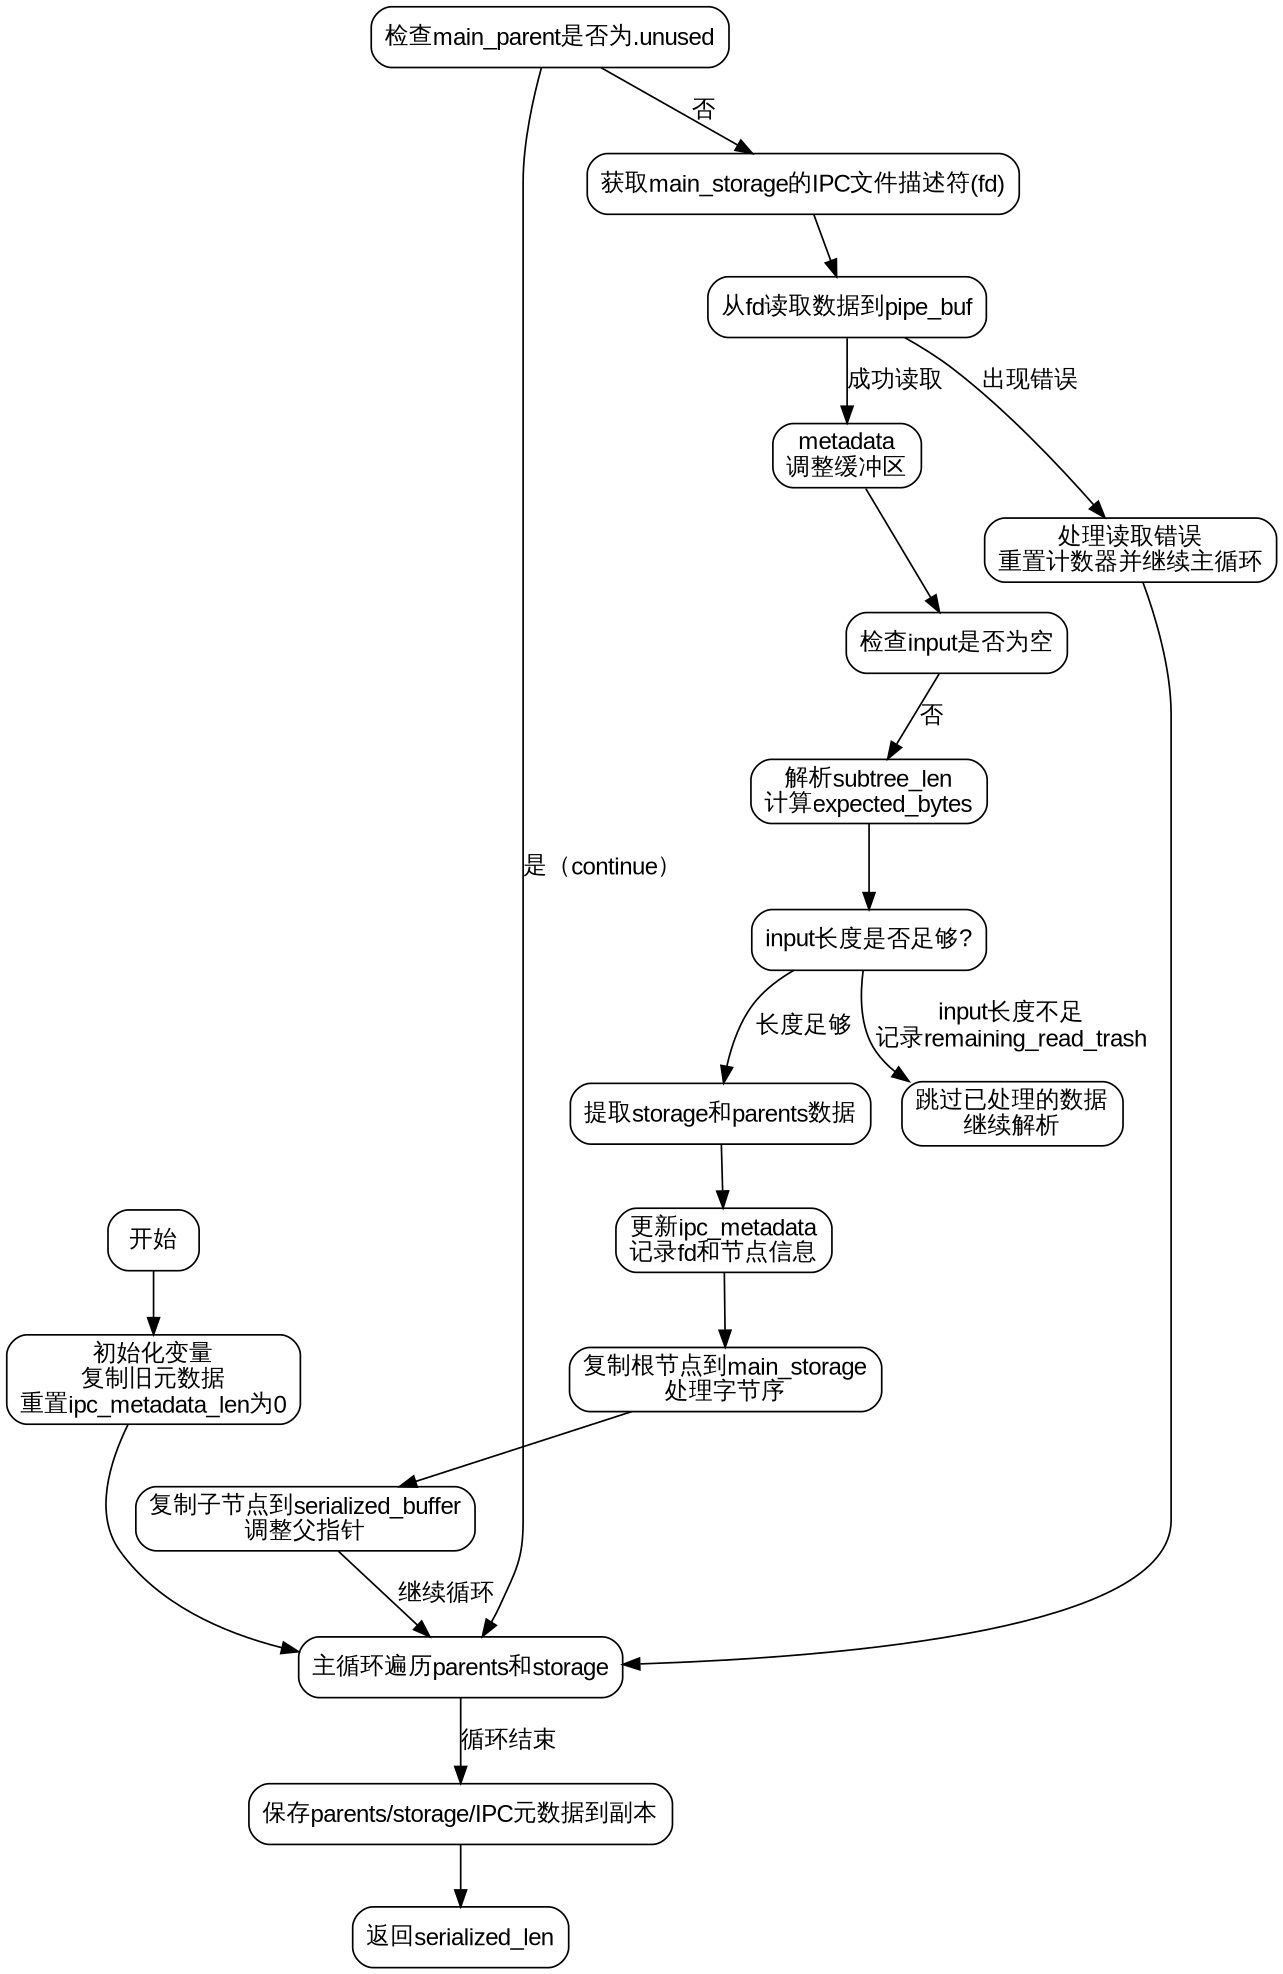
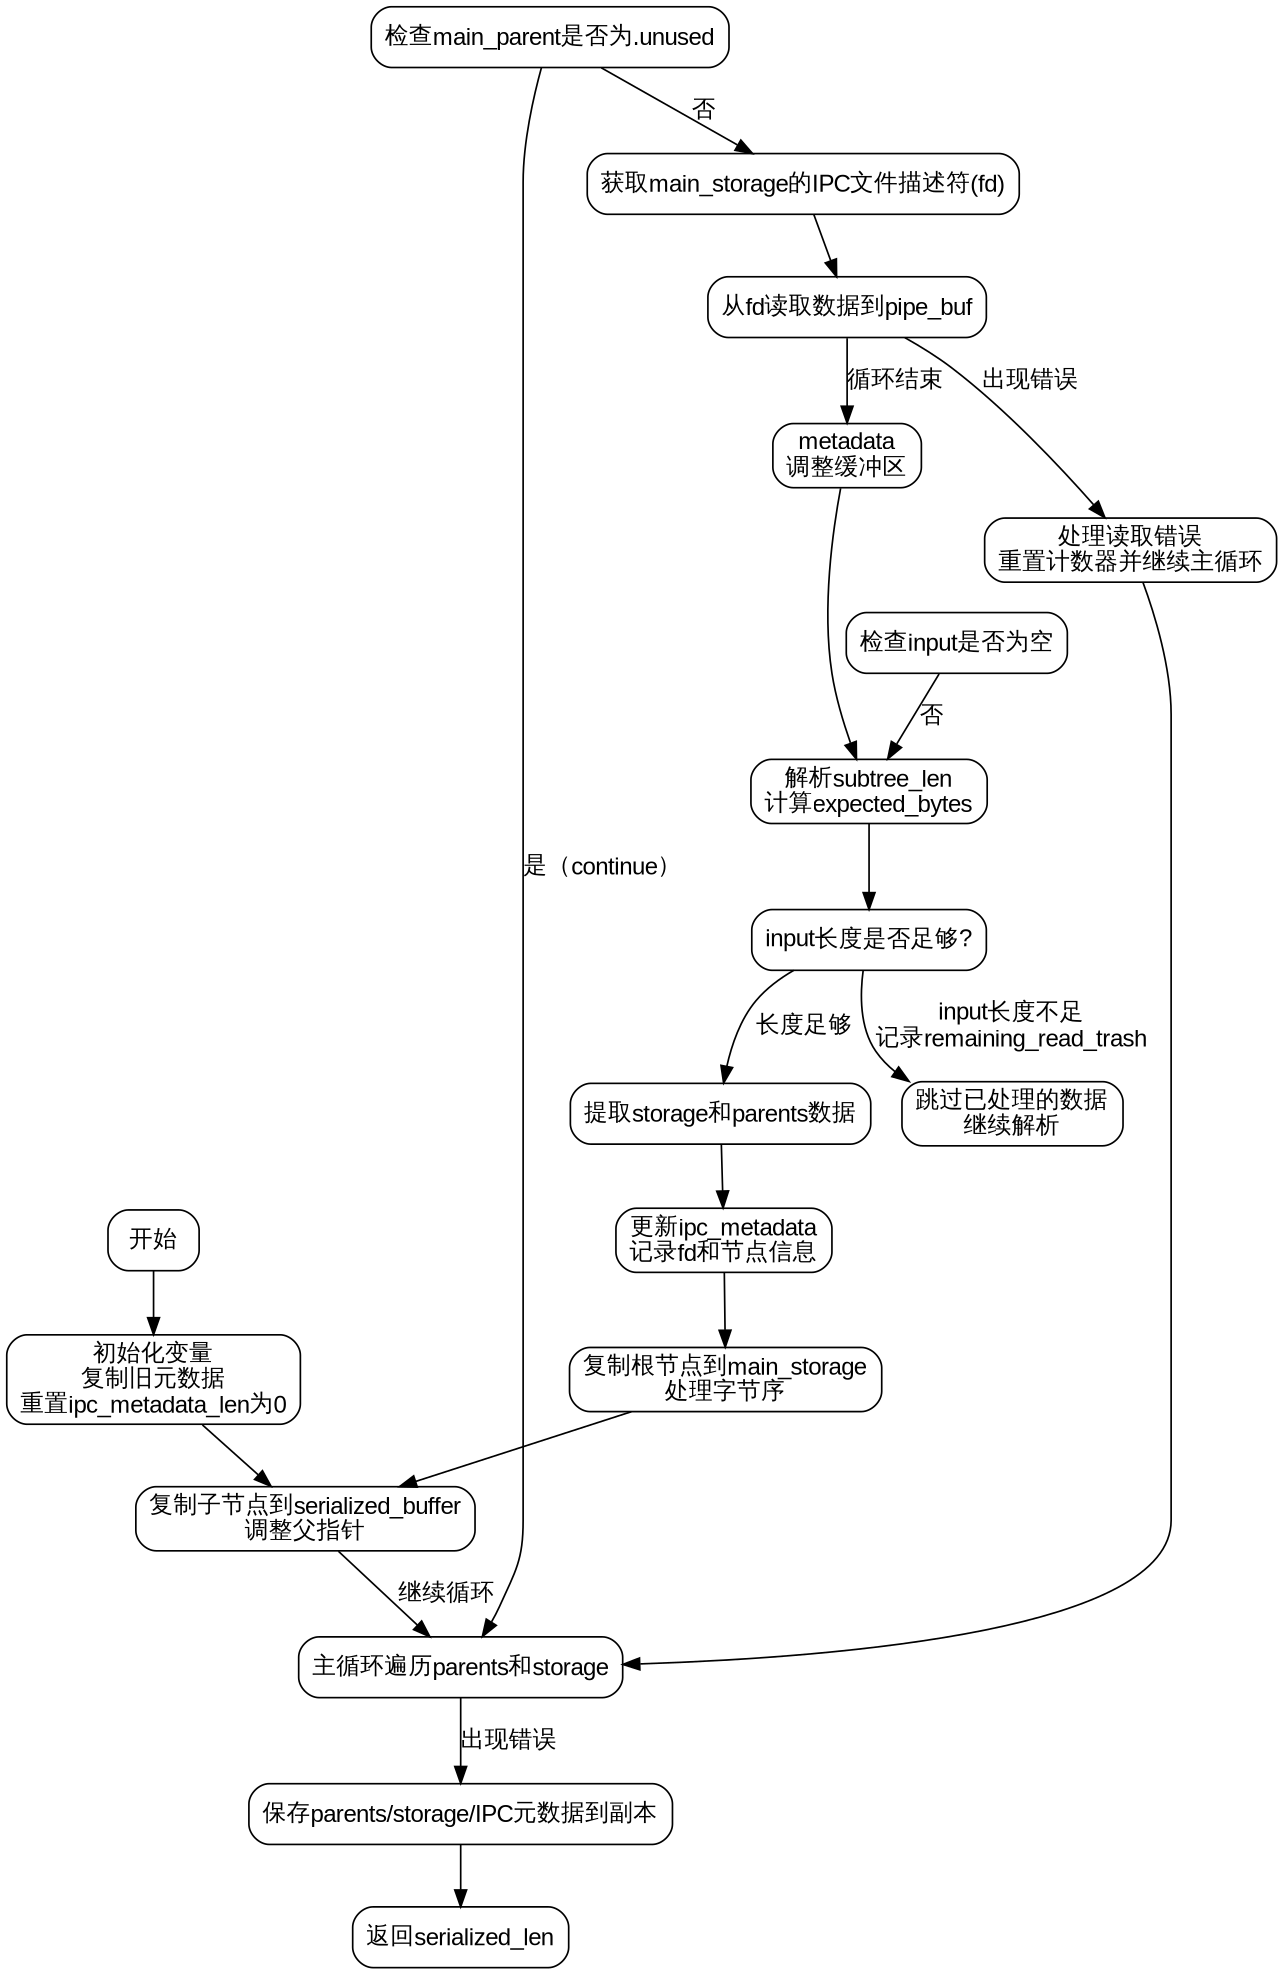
edge "从fd读取数据到pipe_buf" -> "metadata 调整缓冲区": label "成功读取" -> "循环结束"
edge "metadata 调整缓冲区" -> "检查input是否为空": now "metadata 调整缓冲区" -> "解析subtree_len 计算expected_bytes"
edge "初始化变量 复制旧元数据 重置ipc_metadata_len为0" -> "主循环遍历parents和storage": now "初始化变量 复制旧元数据 重置ipc_metadata_len为0" -> "复制子节点到serialized_buffer 调整父指针"
edge "主循环遍历parents和storage" -> "保存parents/storage/IPC元数据到副本": label "循环结束" -> "出现错误"
